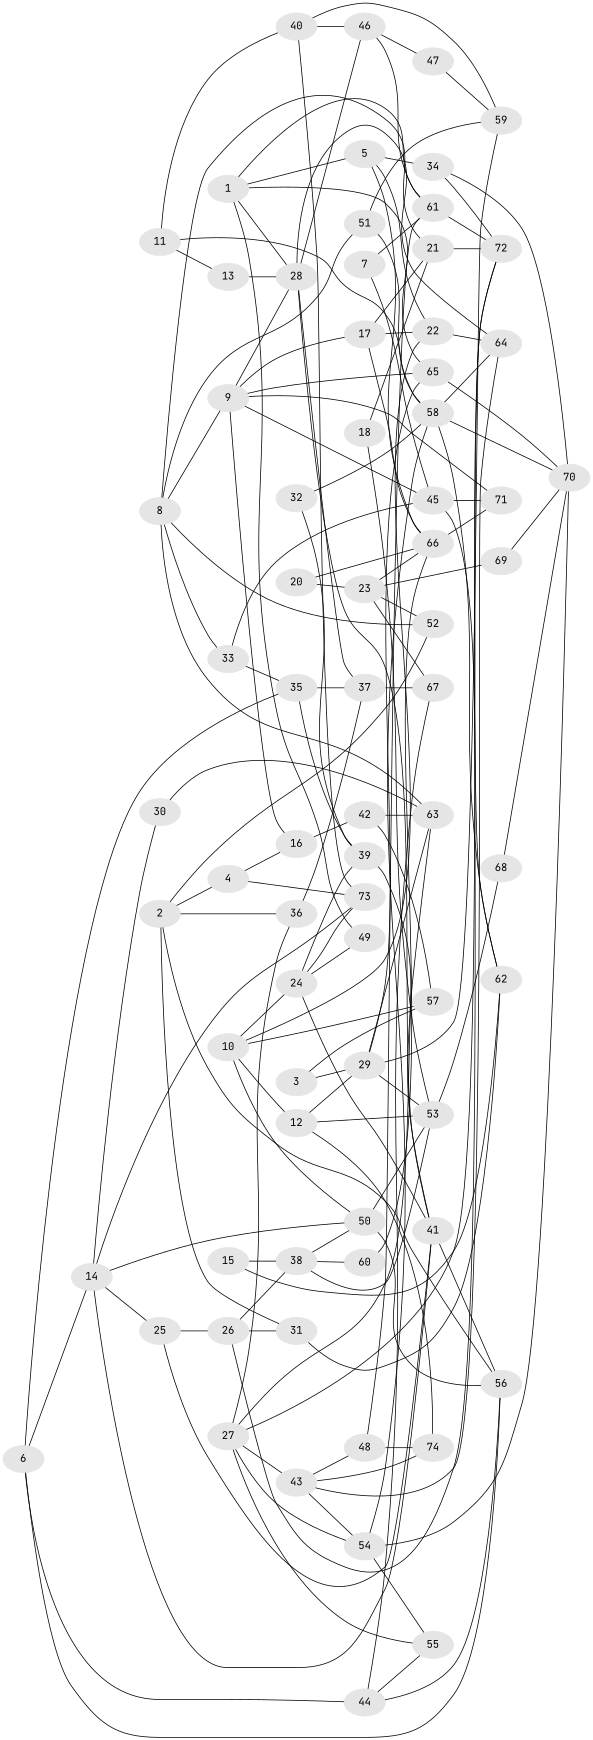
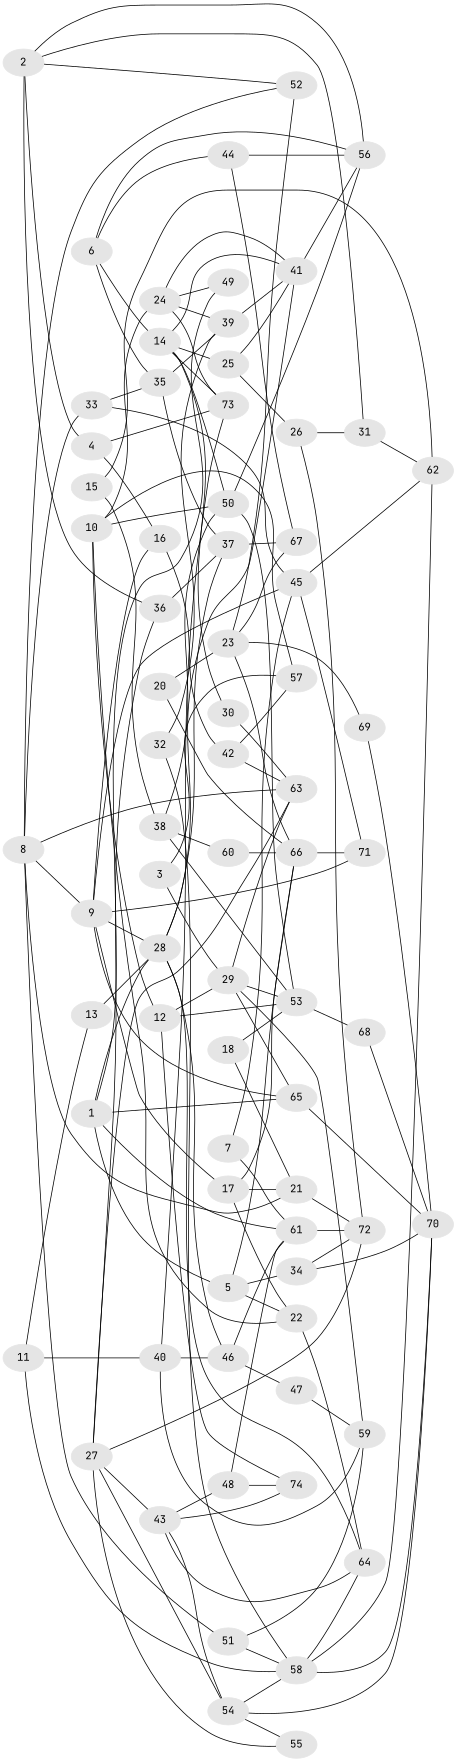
edge "38" -- "26": removed
edge "55" -- "44": removed
